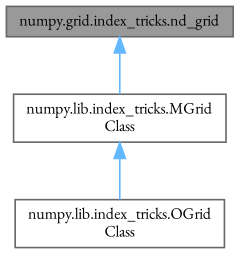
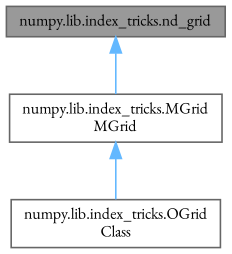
node "numpy.grid.index_tricks.nd_grid": label "numpy.grid.index_tricks.nd_grid" -> "numpy.lib.index_tricks.nd_grid"
node "numpy.lib.index_tricks.MGrid Class": label "numpy.lib.index_tricks.MGrid Class" -> "numpy.lib.index_tricks.MGrid MGrid"
